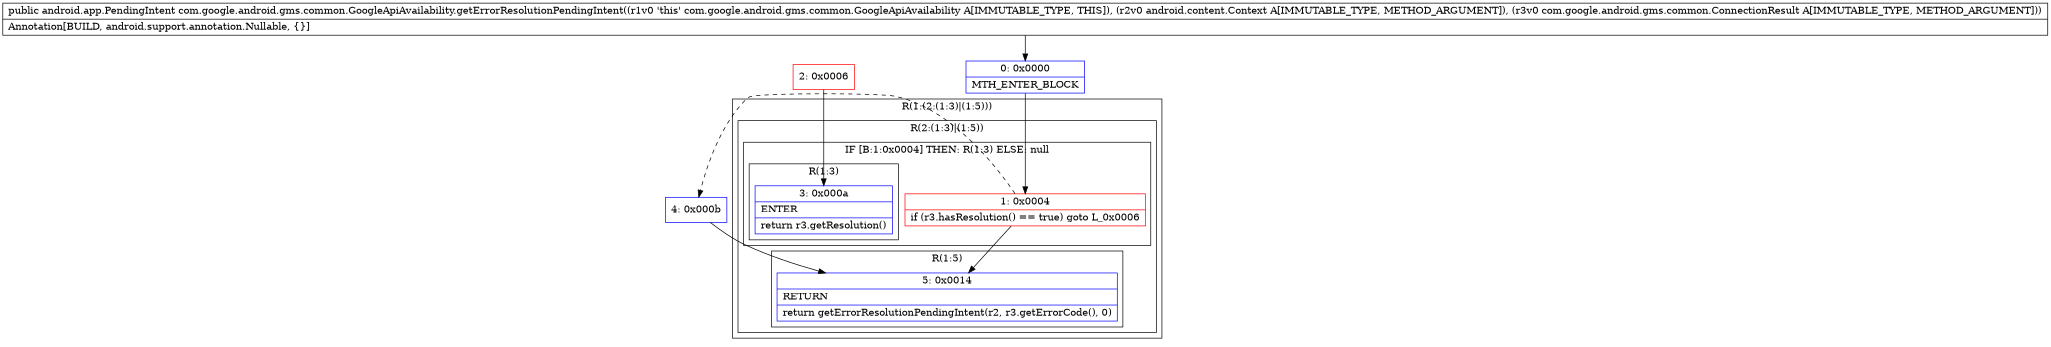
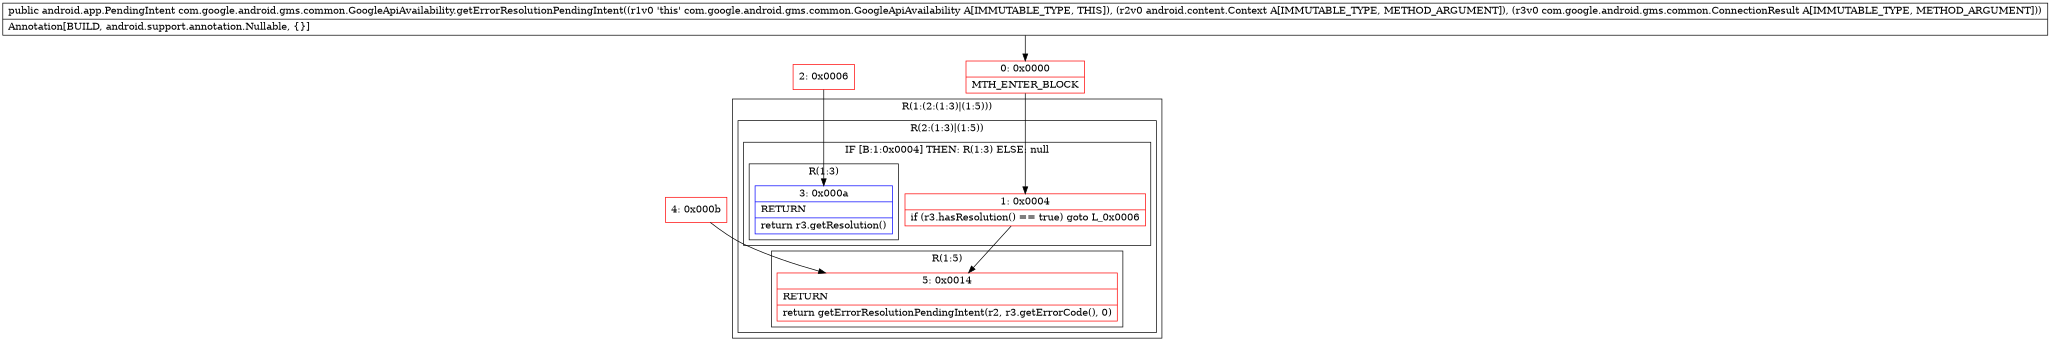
node "0: 0x0000": color blue -> red
edge "1: 0x0004" -> "4: 0x000b": removed
node "4: 0x000b": color blue -> red
node "3: 0x000a": text "ENTER" -> "RETURN"
node "5: 0x0014": color blue -> red
